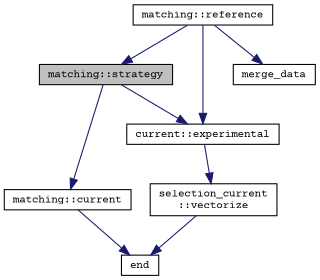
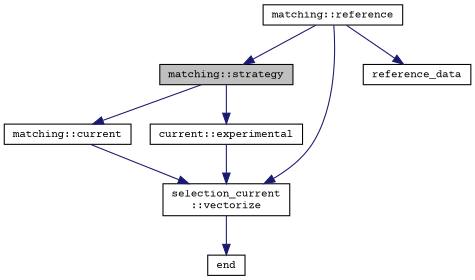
edge "matching::reference" -> "current::experimental": now "matching::reference" -> "selection_current ::vectorize"
node "merge_data": label "merge_data" -> "reference_data"
edge "matching::current" -> "end": now "matching::current" -> "selection_current ::vectorize"
